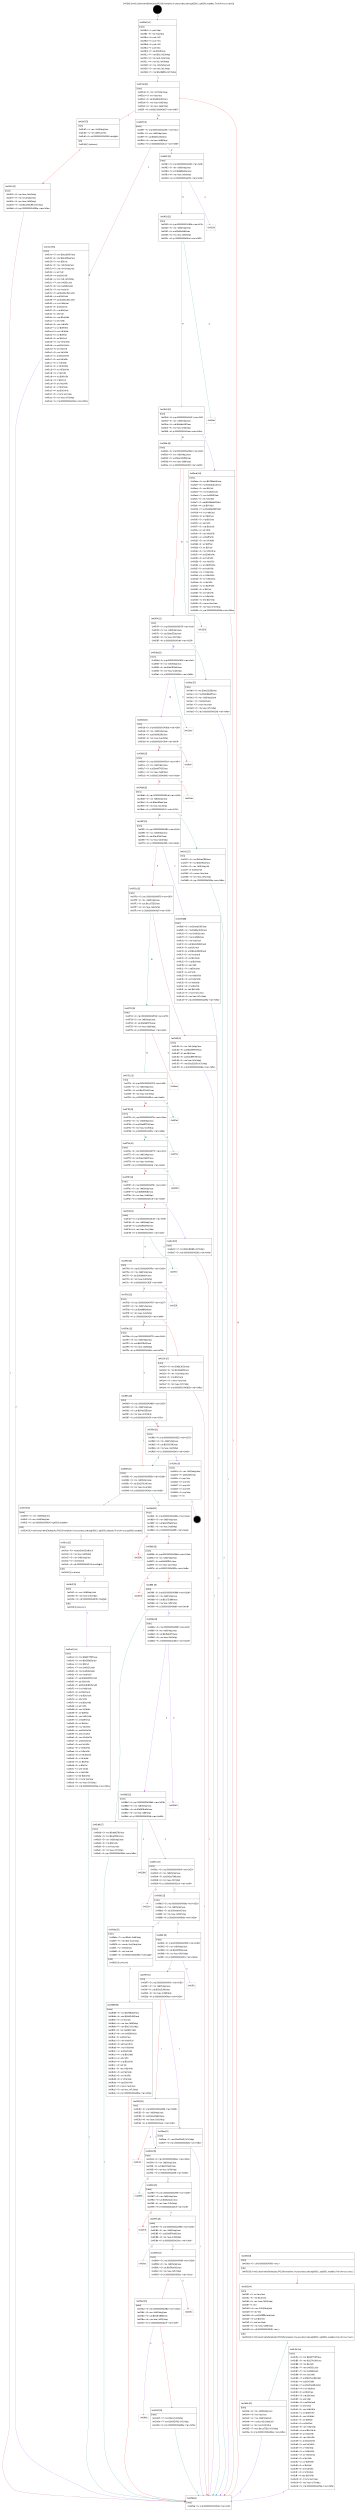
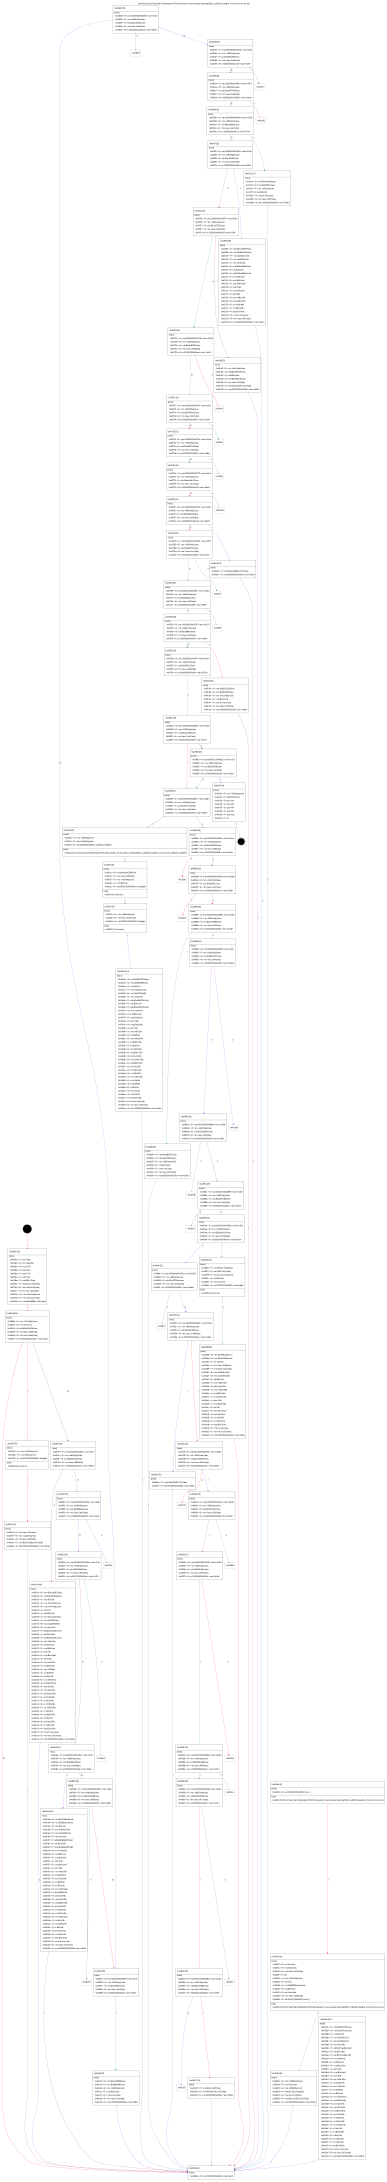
edge "0x401674 [25]" -> "0x40168d [25]": reversed
